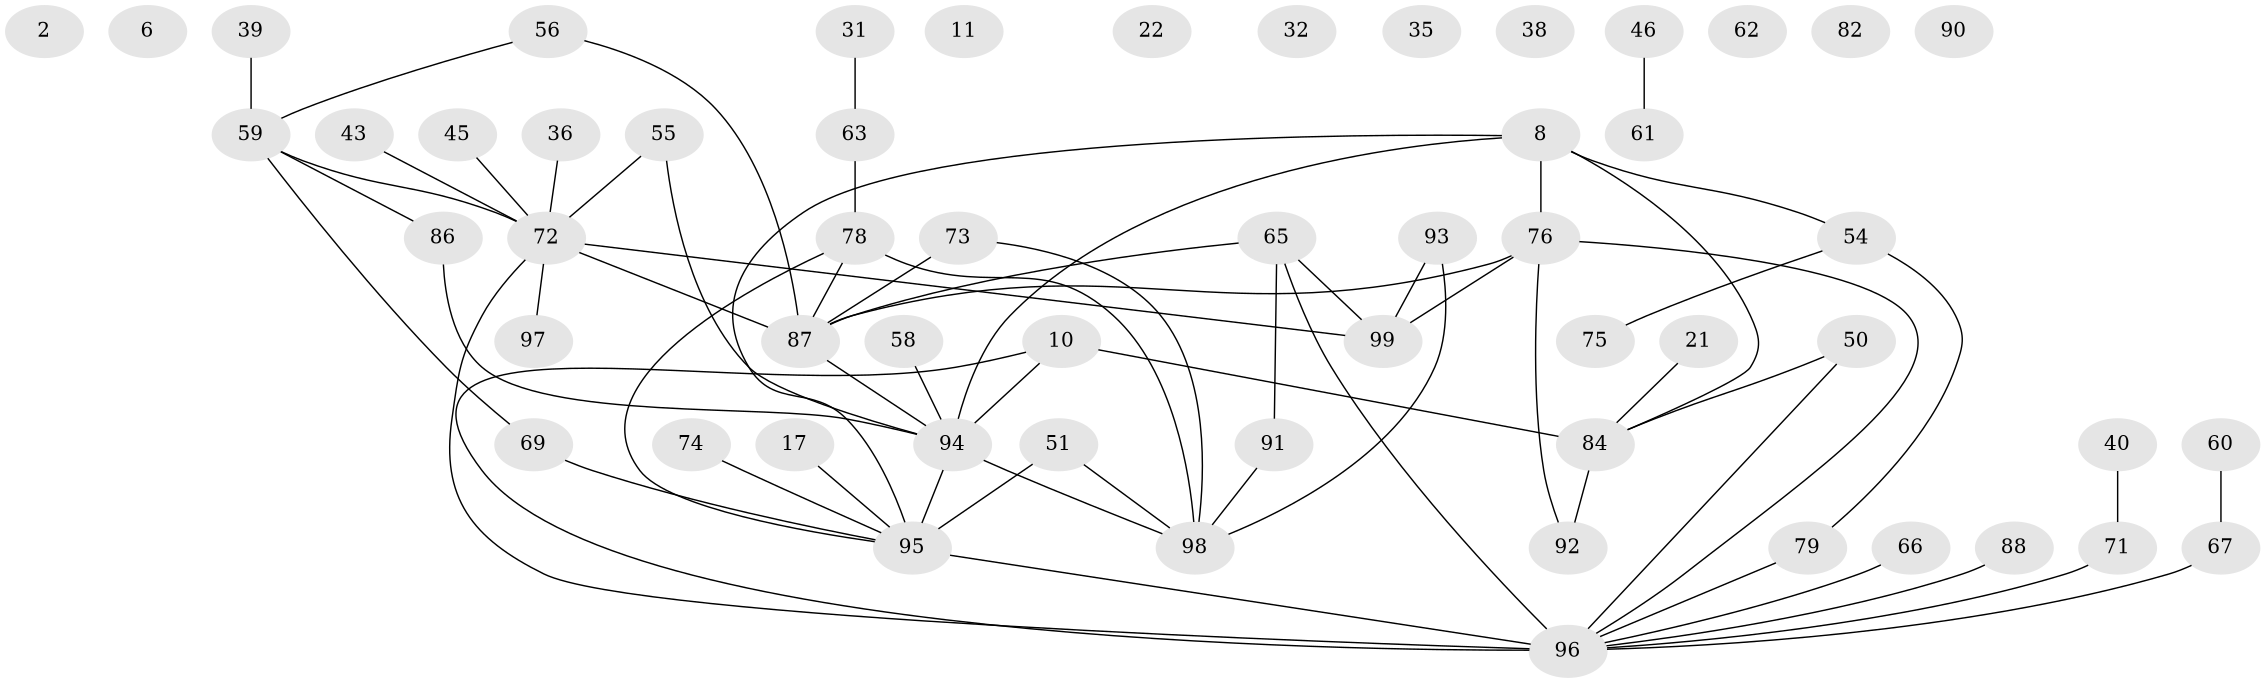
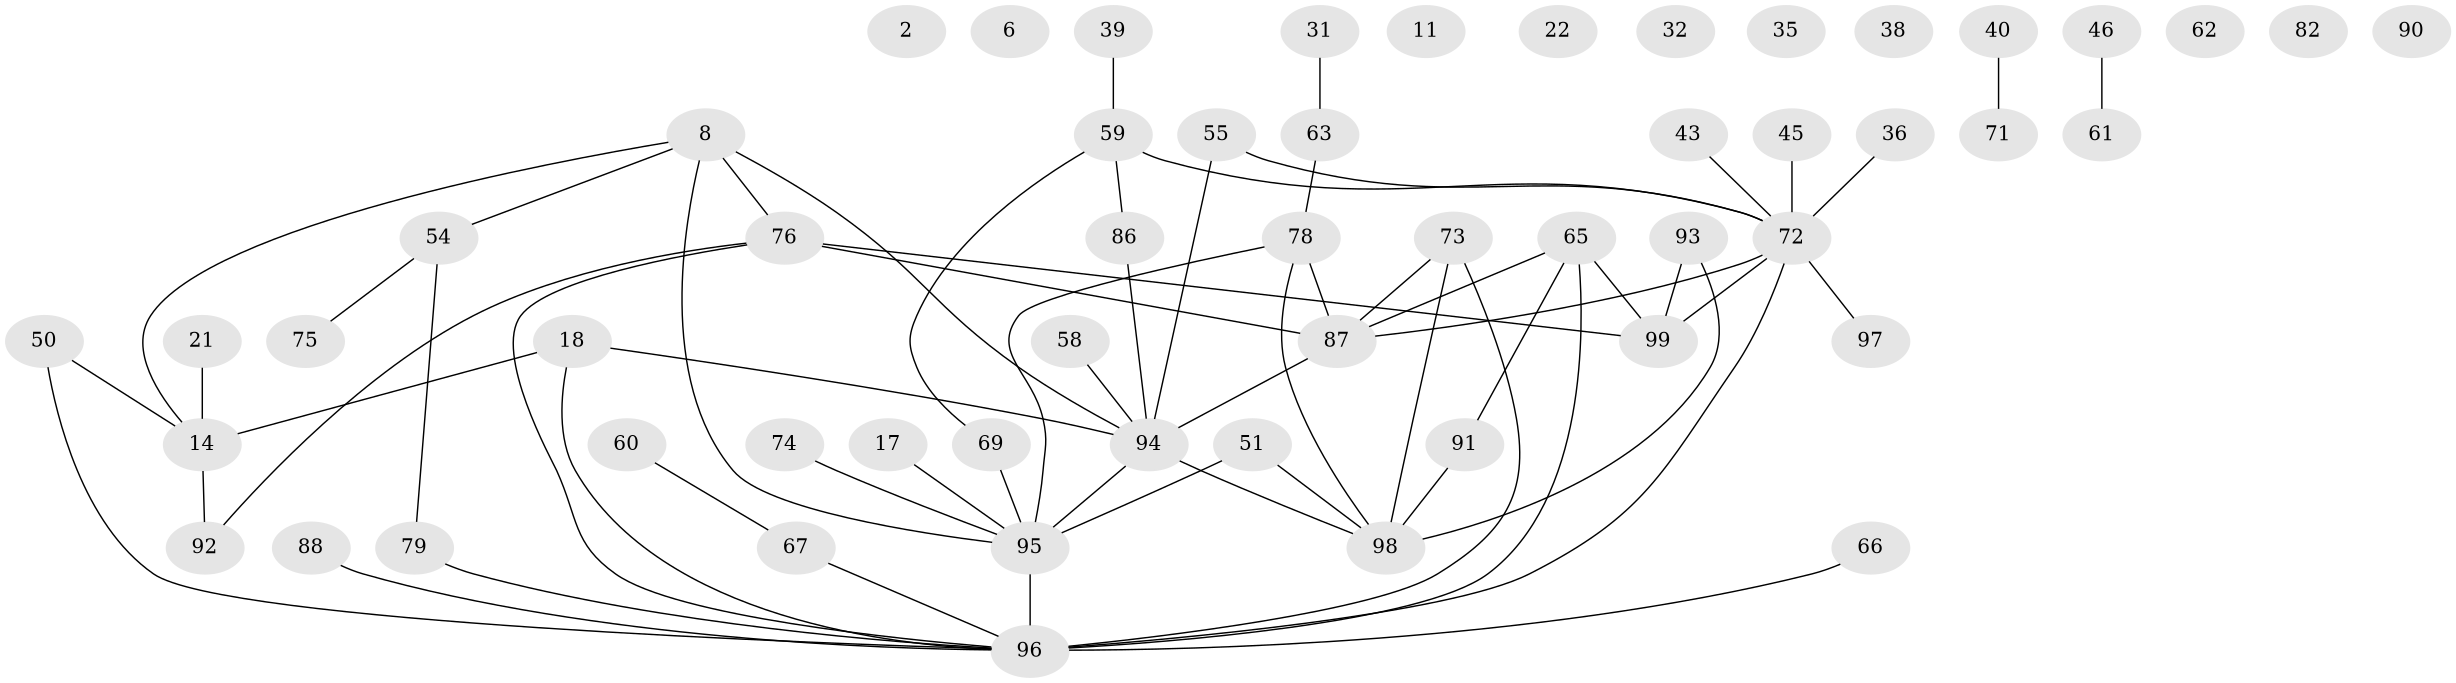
node "56": removed
node "10": label "10" -> "18"
node "84": label "84" -> "14"
edge "71" -- "96": now "73" -- "96"
